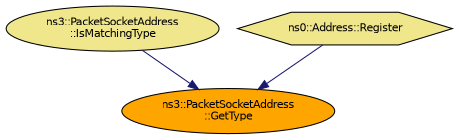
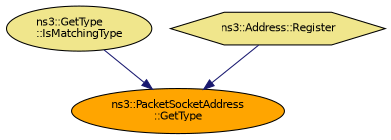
node "ns3::PacketSocketAddress ::IsMatchingType": label "ns3::PacketSocketAddress ::IsMatchingType" -> "ns3::GetType ::IsMatchingType"
node "ns0::Address::Register": label "ns0::Address::Register" -> "ns3::Address::Register"
